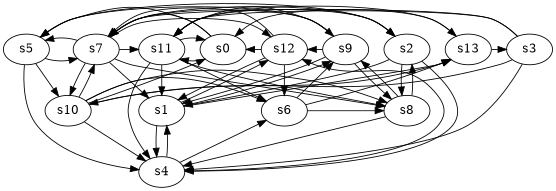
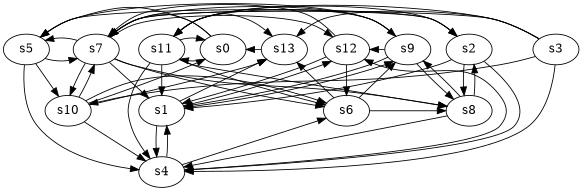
edge "s7" -> "s11": now "s7" -> "s6"
edge "s12" -> "s0": removed
edge "s13" -> "s3": reversed
edge "s10" -> "s8": removed
